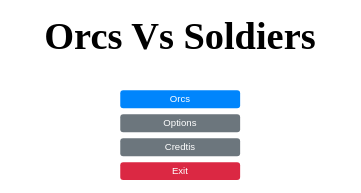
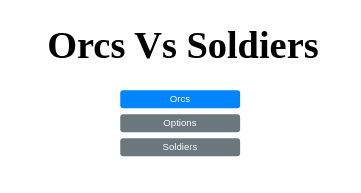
node "Orcs Vs Soldiers": moved (180, 36) -> (183, 45)
node "Credtis": label "Credtis" -> "Soldiers"
node "Exit": removed
